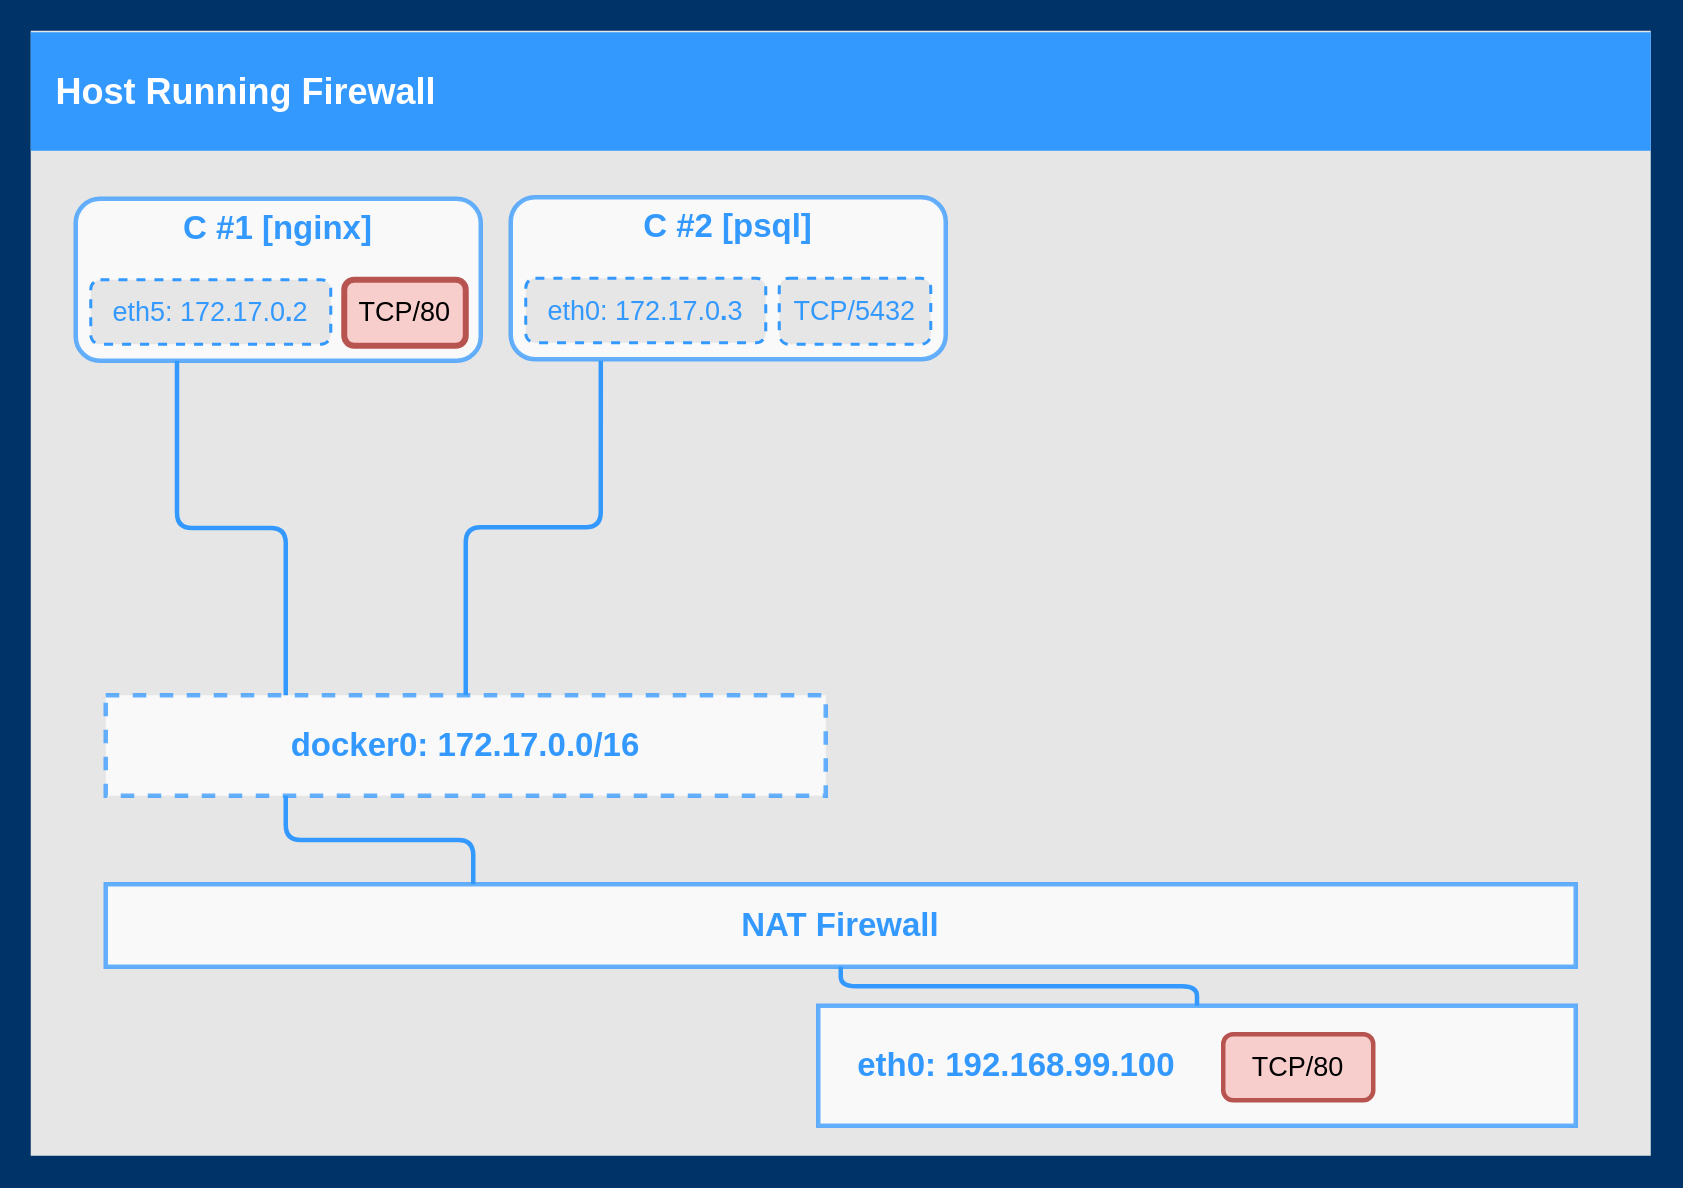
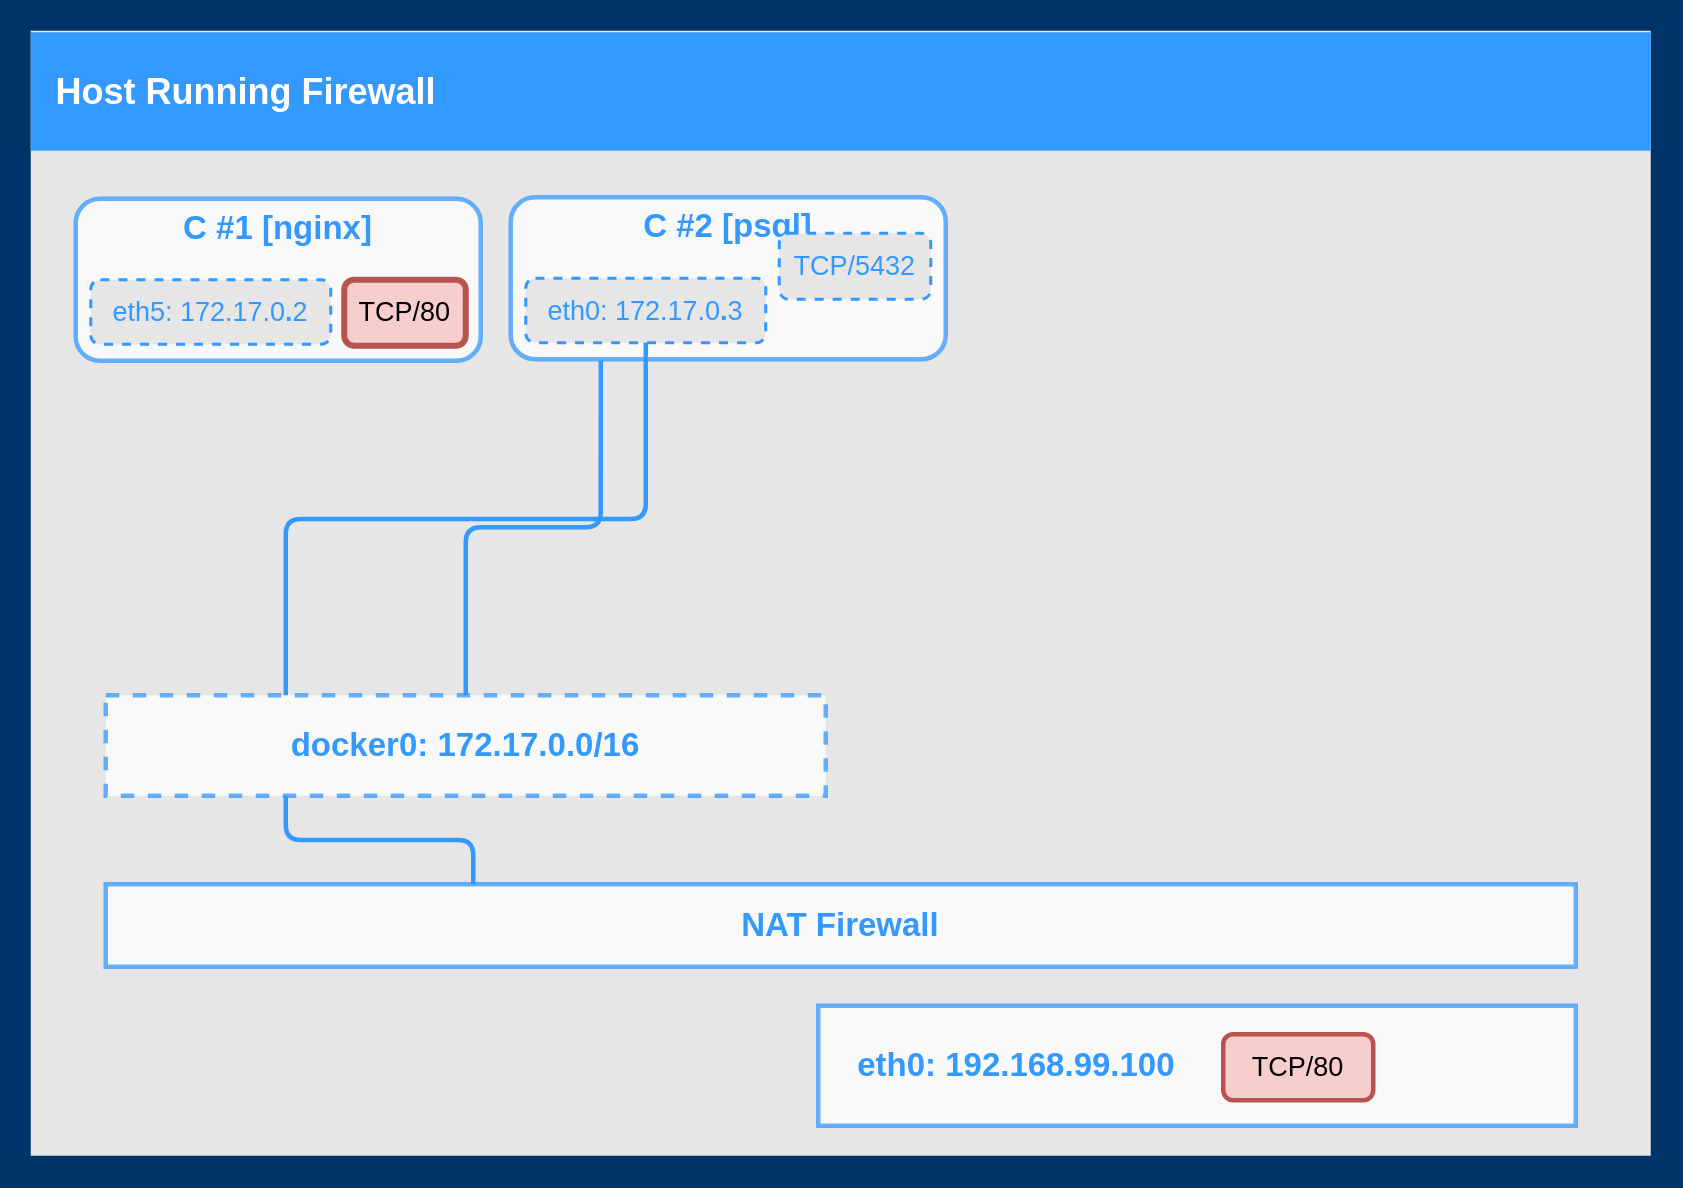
node "TCP/5432": moved (855, 311) -> (855, 266)
edge "C #1 [nginx]" -- "docker0: 172.17.0.0/16": now "eth0: 172.17.0.3" -- "docker0: 172.17.0.0/16"
edge "NAT Firewall" -- "eth0: 192.168.99.100": removed
